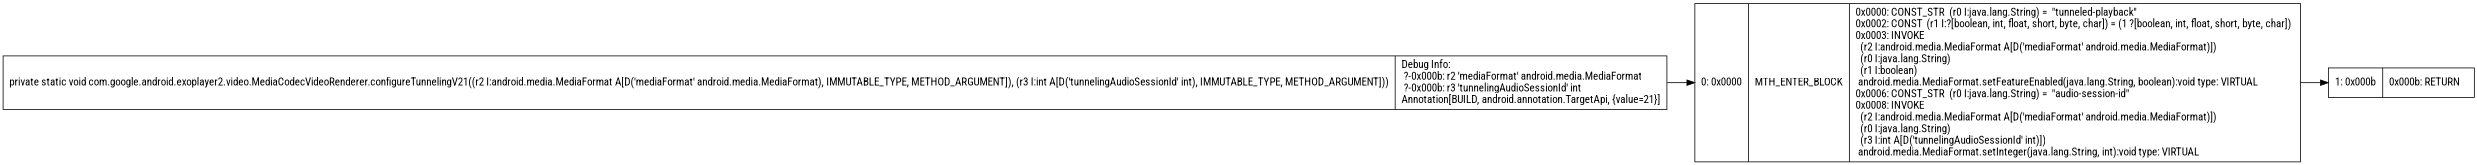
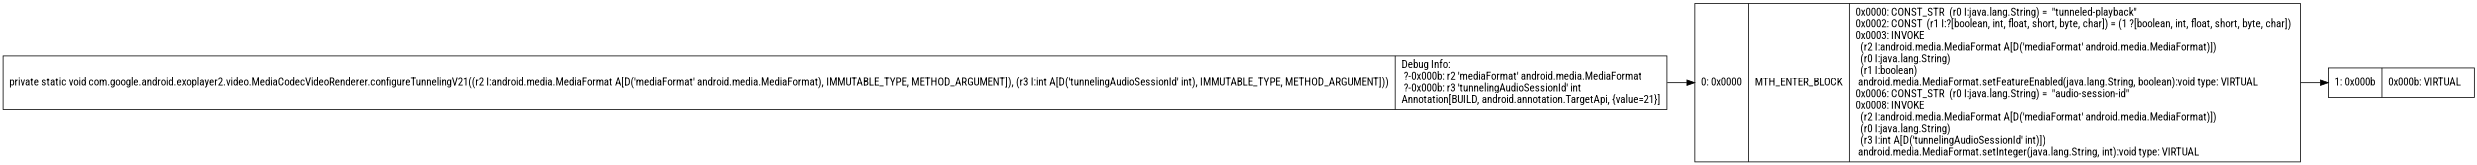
node "1: 0x000b": text "0x000b: RETURN" -> "0x000b: VIRTUAL"
